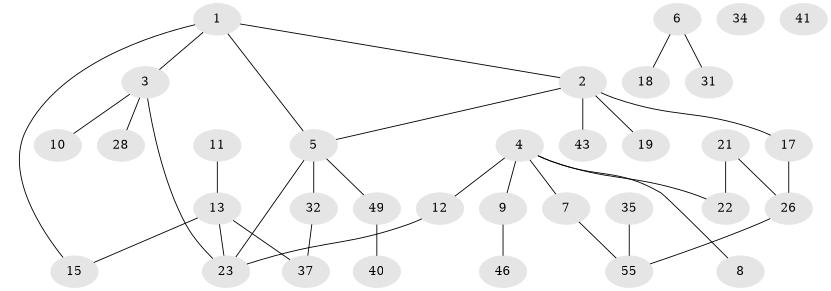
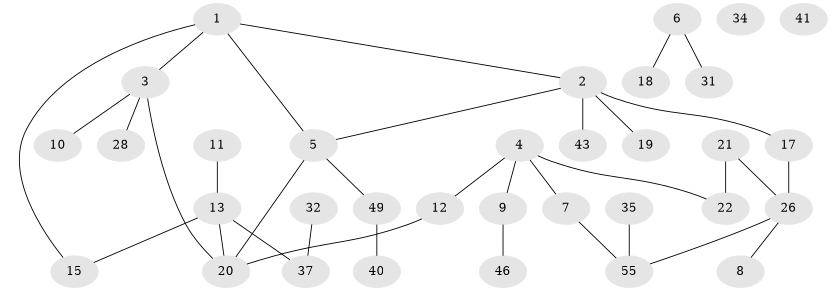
edge "5" -- "32": removed
edge "4" -- "8": now "26" -- "8"
node "23": label "23" -> "20"
